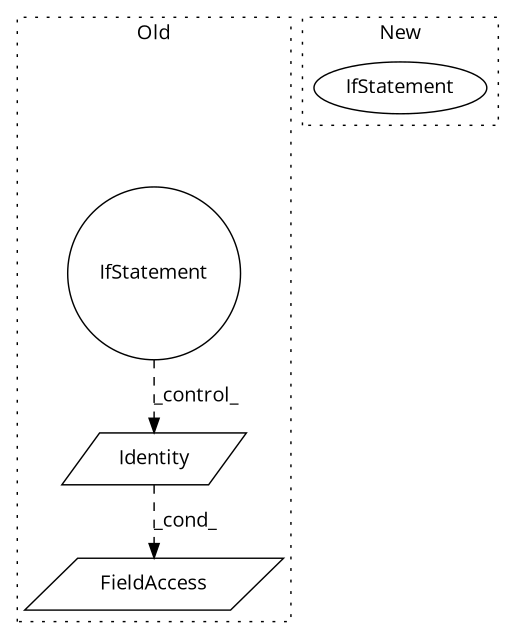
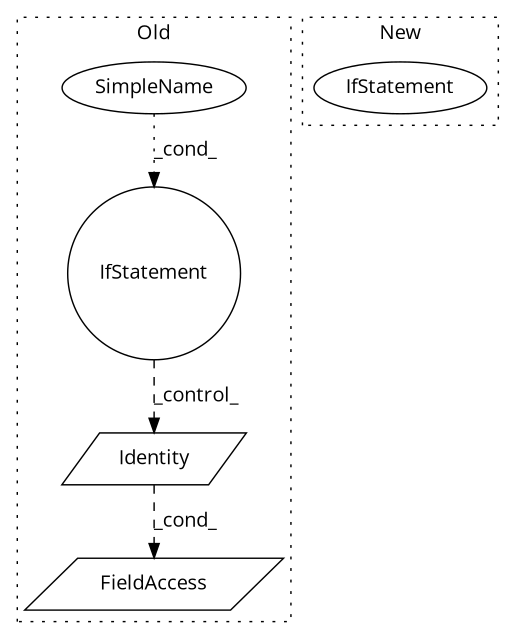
node "SimpleName": added
